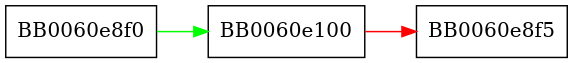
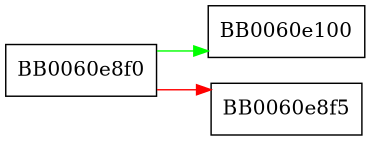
edge "BB0060e100" -> "BB0060e8f5": now "BB0060e8f0" -> "BB0060e8f5"
